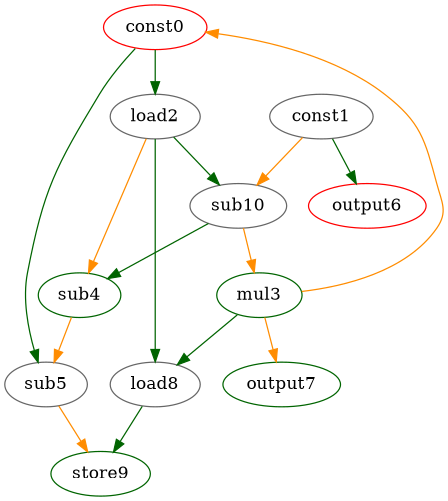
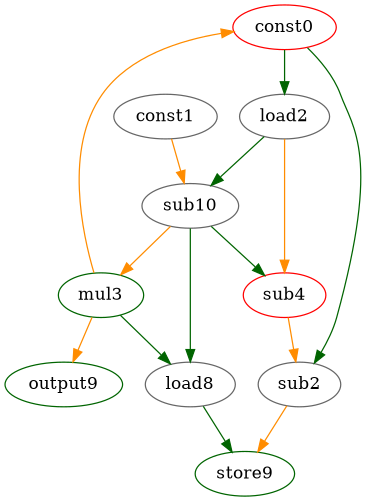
node "output6": removed
edge "load2" -> "load8": now "sub10" -> "load8"
node "sub4": color darkgreen -> red
node "sub5": label "sub5" -> "sub2"
node "output7": label "output7" -> "output9"
